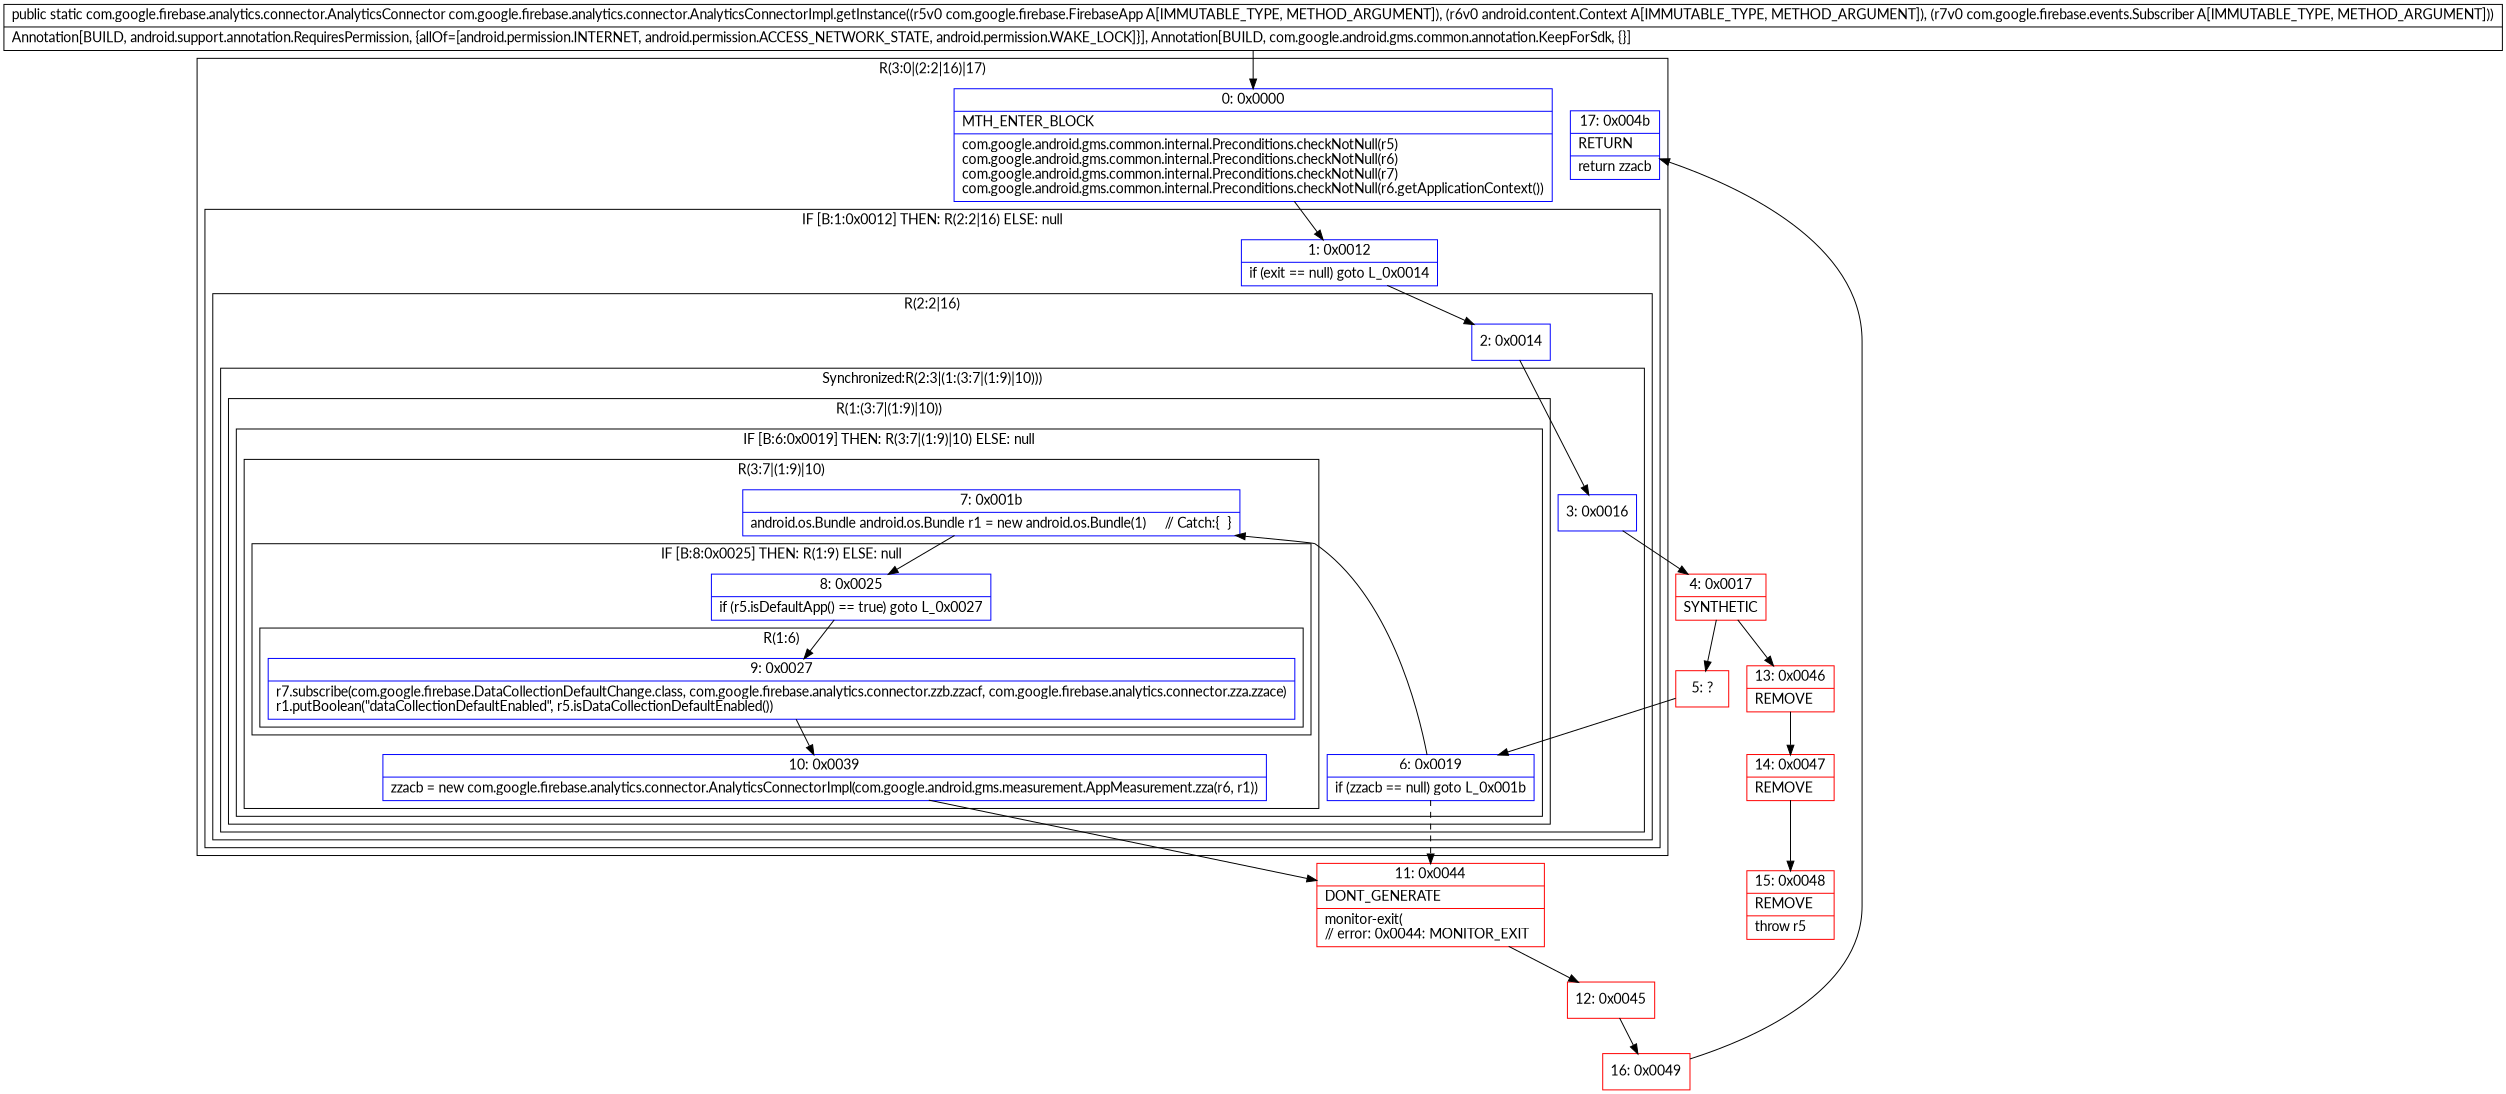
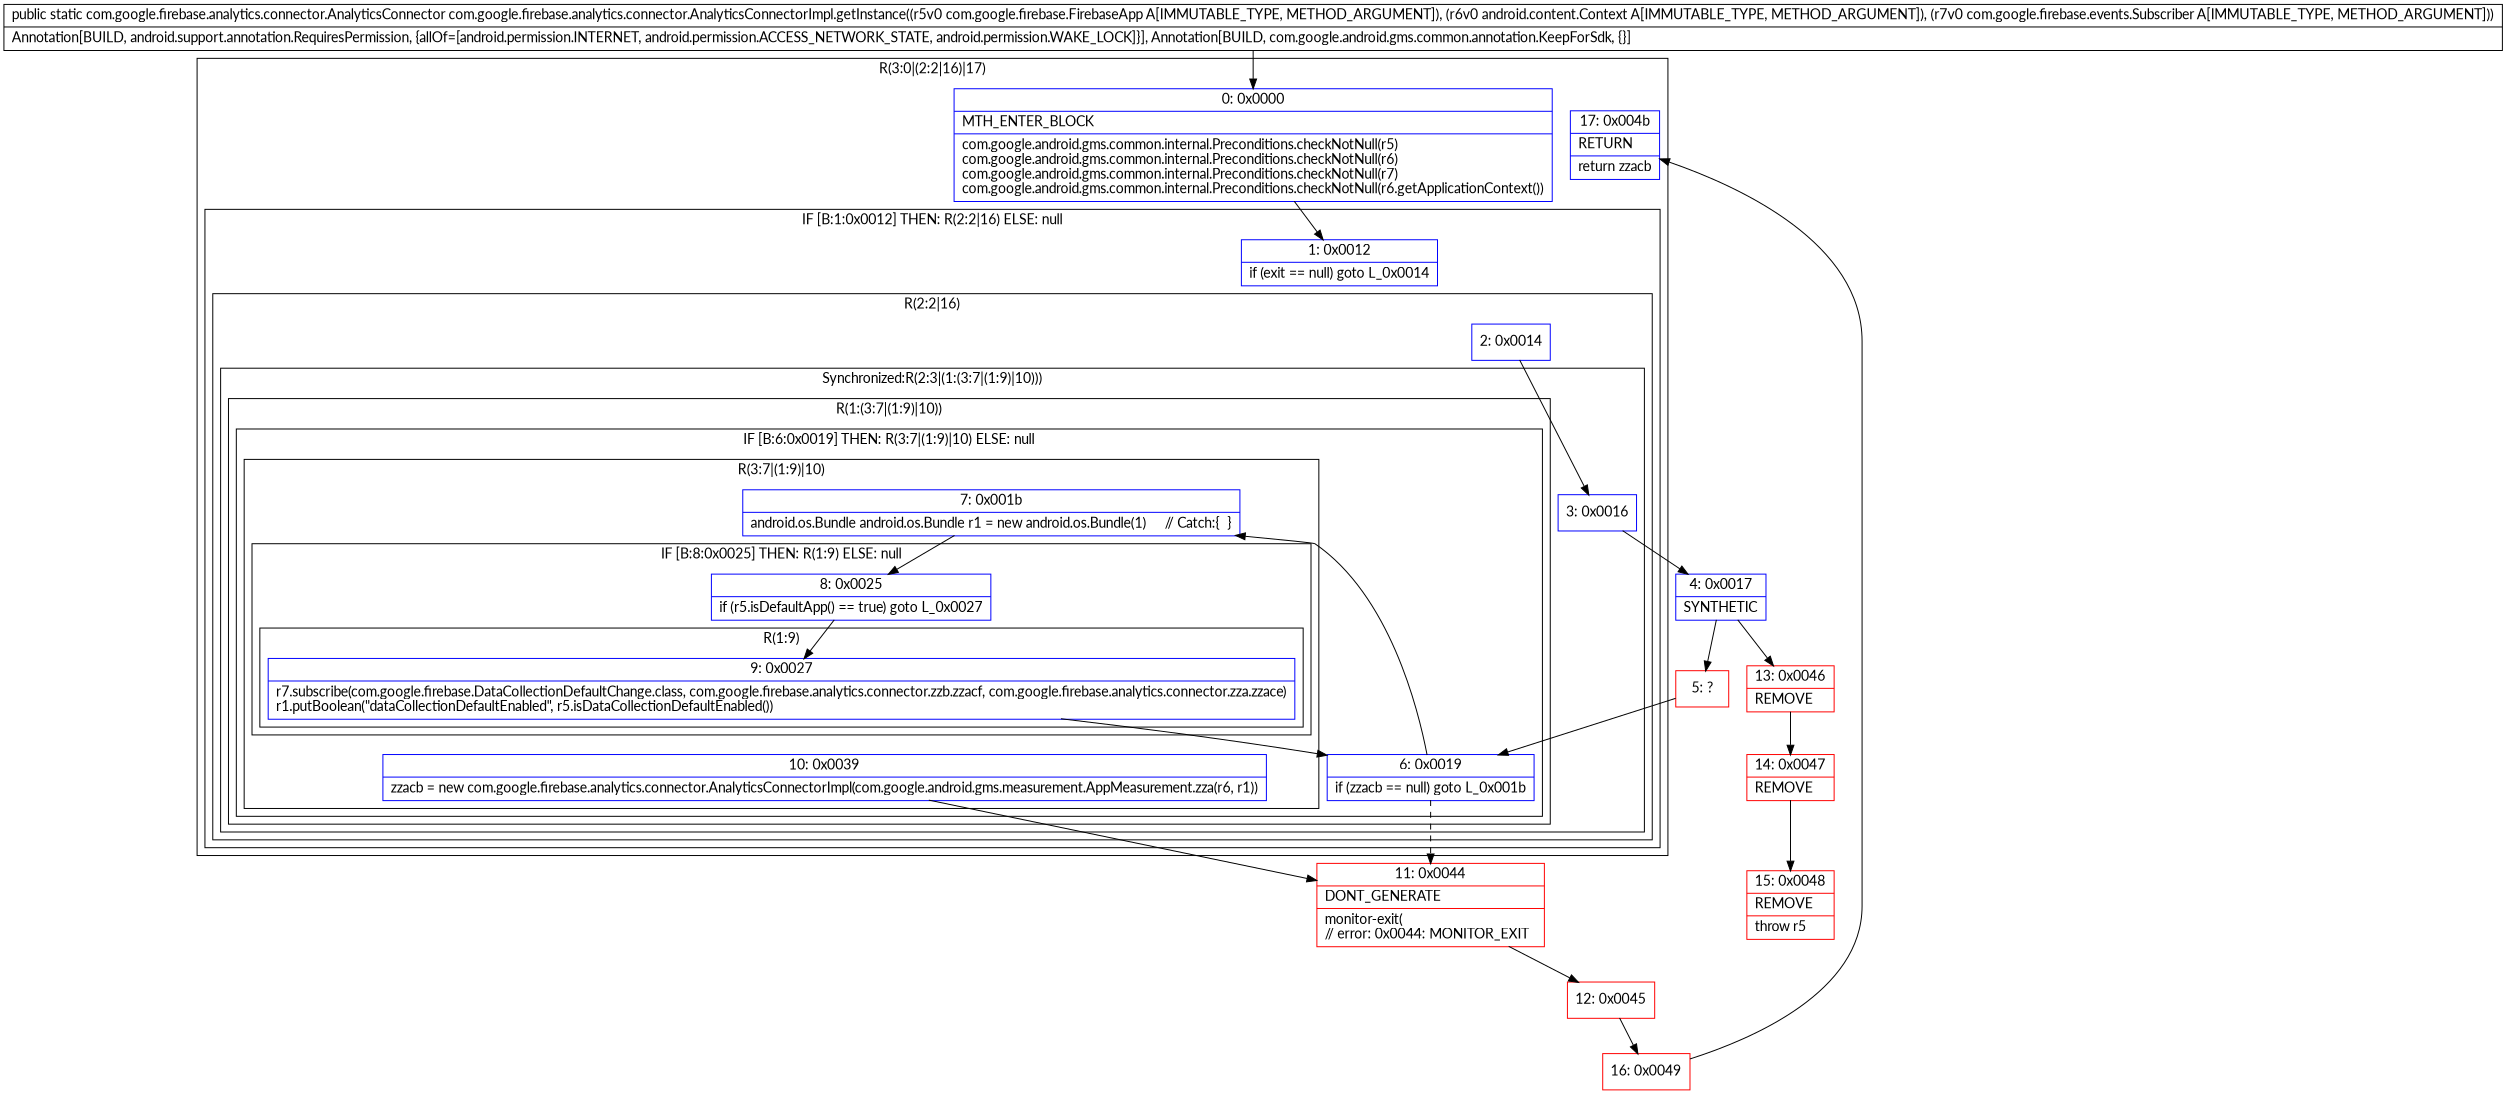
edge "1: 0x0012" -> "2: 0x0014": removed
node "4: 0x0017": color red -> blue
cluster "R(1:6)": label "R(1:6)" -> "R(1:9)"
edge "9: 0x0027" -> "10: 0x0039": now "9: 0x0027" -> "6: 0x0019"
